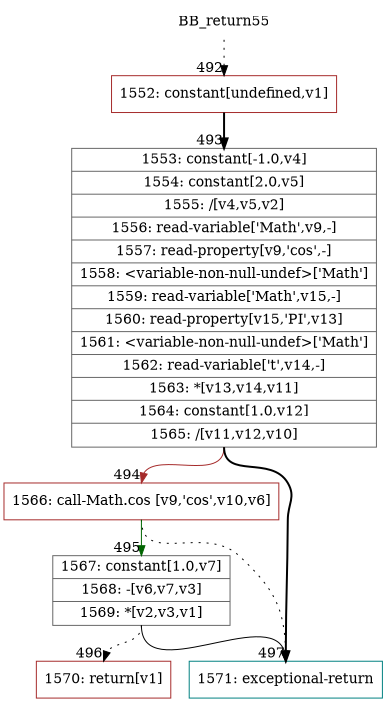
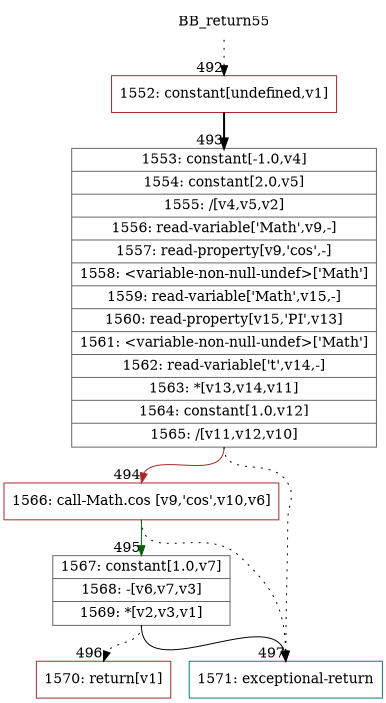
edge "1553: constant[-1.0,v4]" -> "1571: exceptional-return": style bold -> dotted
